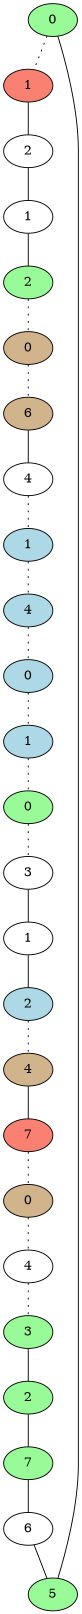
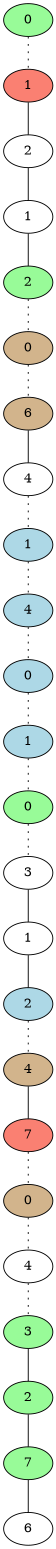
node "5": removed
